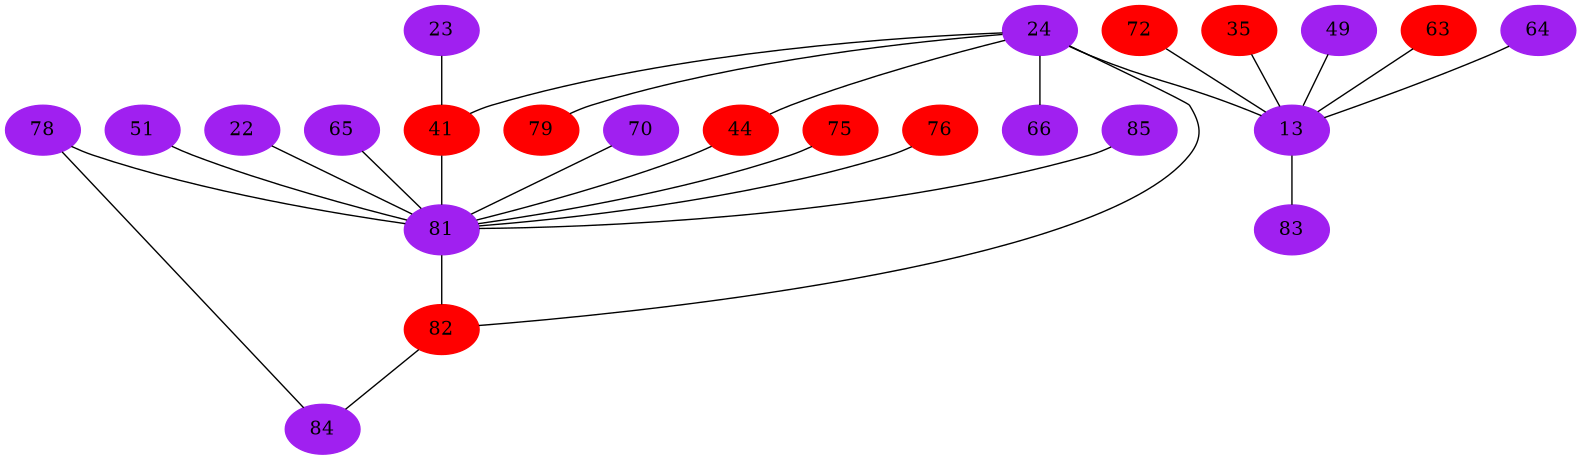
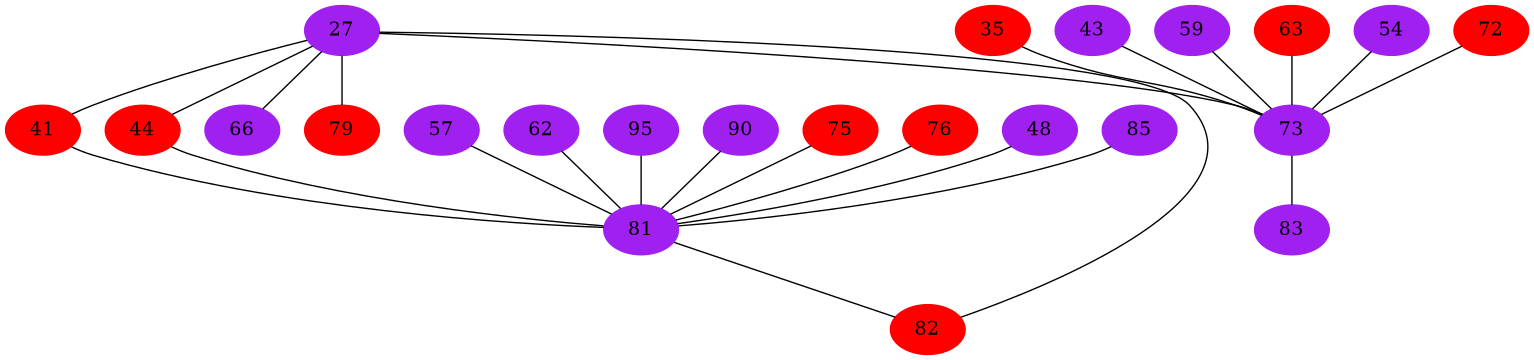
node "23": removed
node "24": label "24" -> "27"
node "43": added
node "49": label "49" -> "59"
node "64": label "64" -> "54"
node "78": label "78" -> "48"
node "51": label "51" -> "57"
node "22": label "22" -> "62"
node "65": label "65" -> "95"
node "70": label "70" -> "90"
node "13": label "13" -> "73"
node "84": removed
